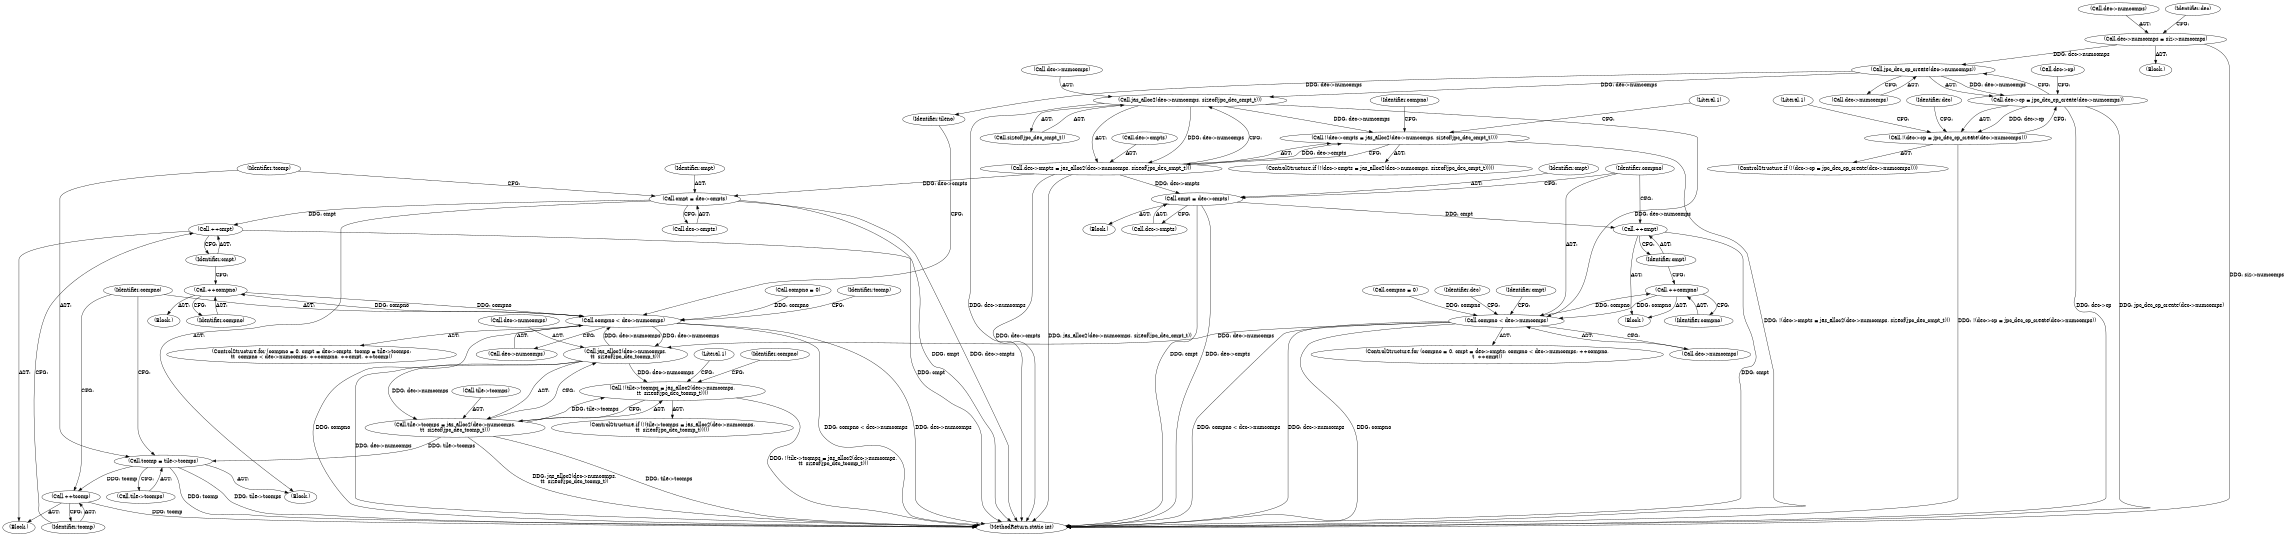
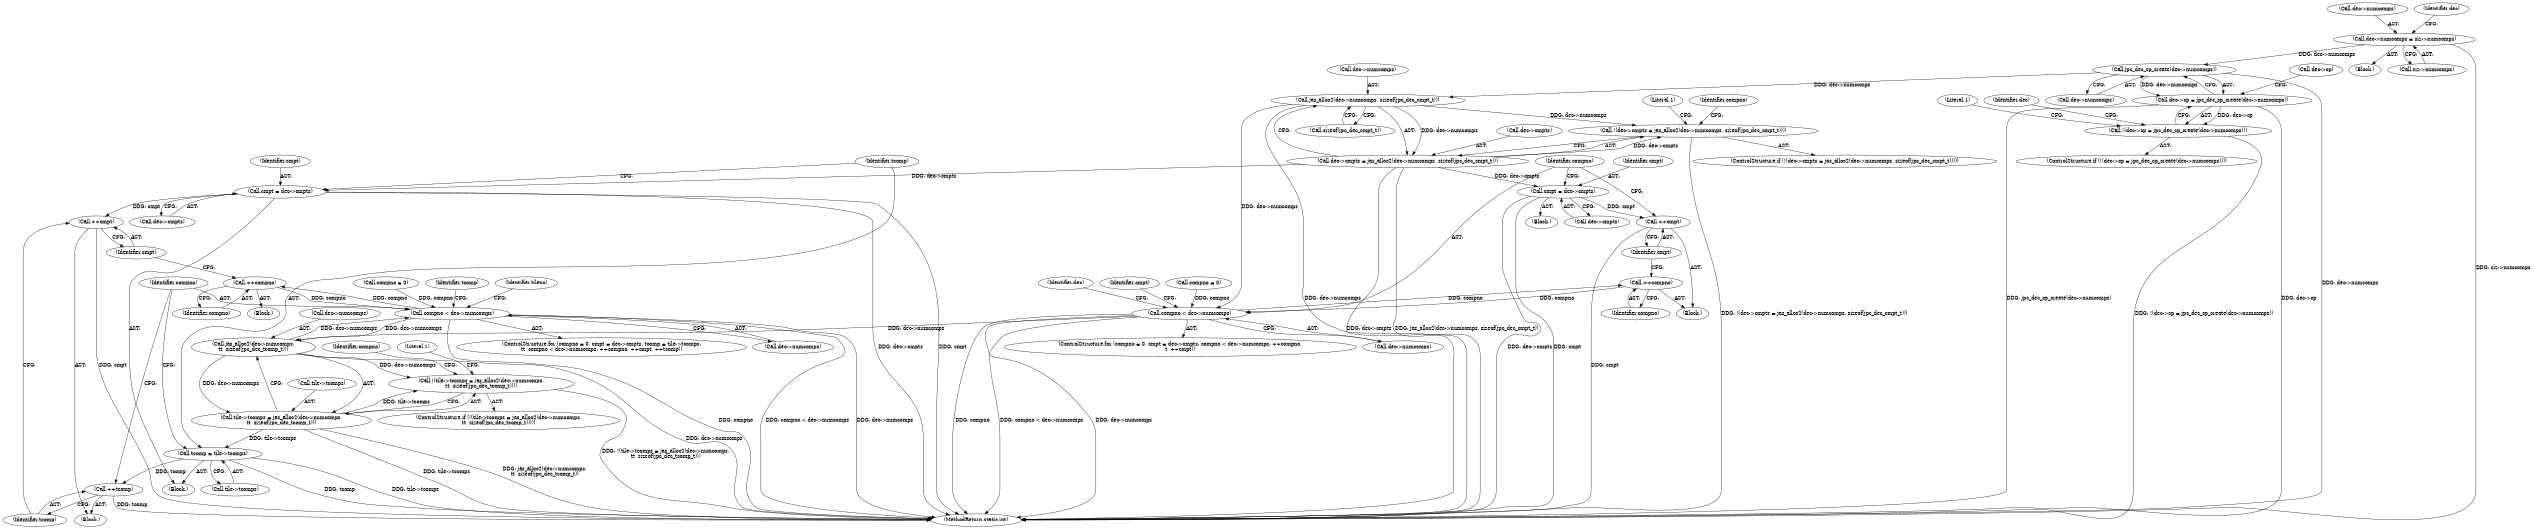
node "(Call,siz->numcomps)": added
edge "(Call,jpc_dec_cp_create(dec->numcomps))" -> "(Identifier,tileno)": now "(Call,jpc_dec_cp_create(dec->numcomps))" -> "(MethodReturn,static int)"
edge "(Call,jas_alloc2(dec->numcomps, sizeof(jpc_dec_cmpt_t)))" -> "(Call,sizeof(jpc_dec_cmpt_t))": label "AST: " -> "CFG: "
edge "(Call,sizeof(jpc_dec_cmpt_t))" -> "(Call,jas_alloc2(dec->numcomps, sizeof(jpc_dec_cmpt_t)))": label "AST: " -> "CFG: "
